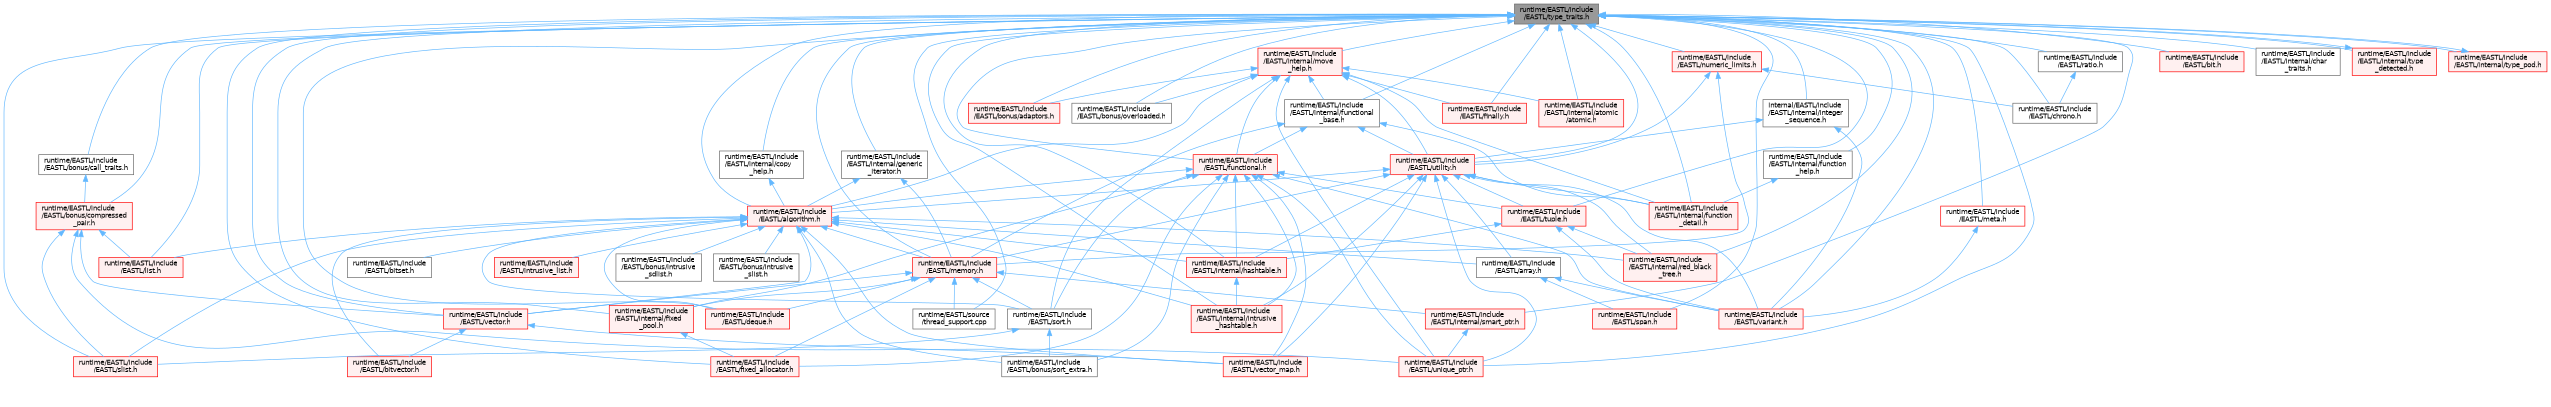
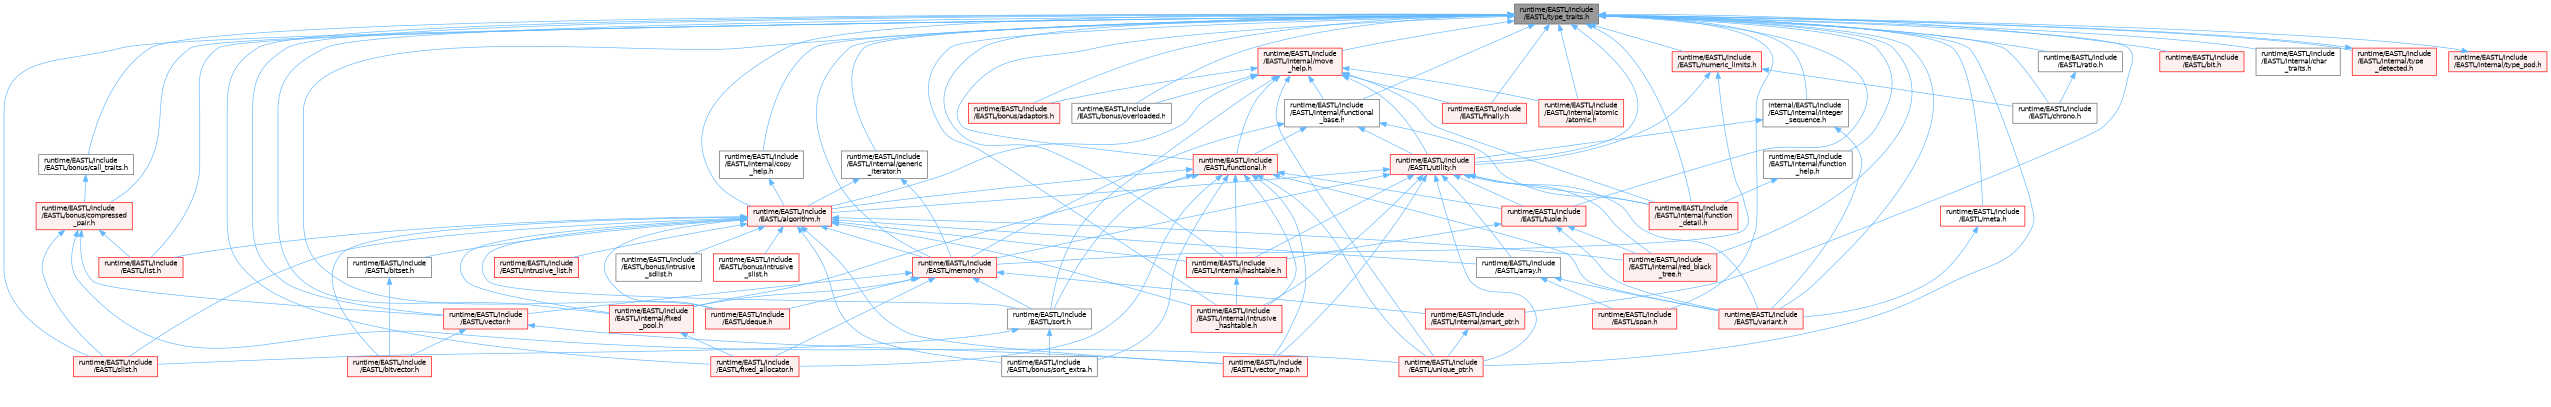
edge "runtime/EASTL/include /EASTL/internal/type_pod.h" -> "runtime/EASTL/include /EASTL/type_traits.h": removed
node "runtime/EASTL/include /EASTL/bonus/intrusive _slist.h": color grey40 -> red
edge "runtime/EASTL/include /EASTL/vector.h" -> "runtime/EASTL/include /EASTL/algorithm.h": now "runtime/EASTL/include /EASTL/internal/fixed _pool.h" -> "runtime/EASTL/include /EASTL/algorithm.h"
node "runtime/EASTL/source /thread_support.cpp": removed
edge "runtime/EASTL/include /EASTL/bitvector.h" -> "runtime/EASTL/include /EASTL/bitset.h": added
